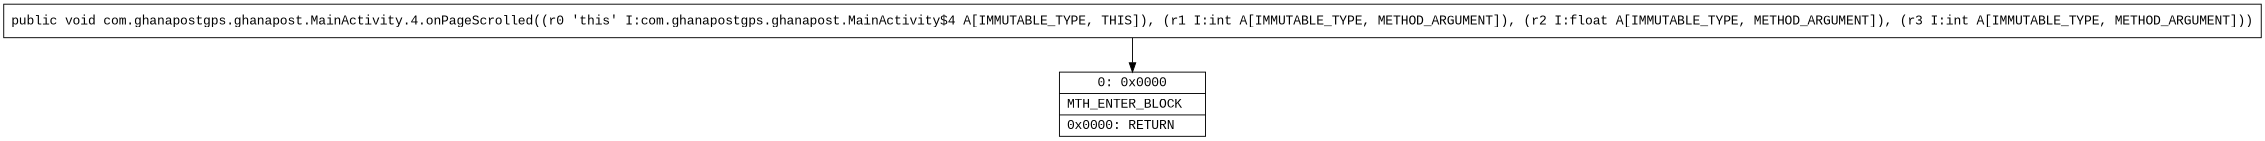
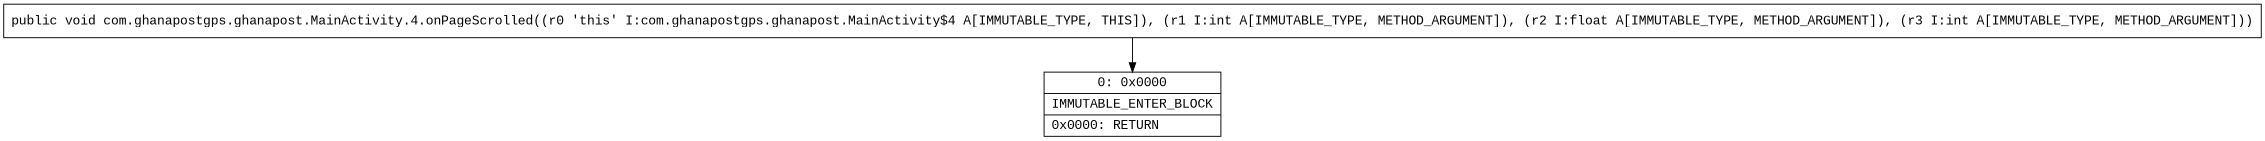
node "0: 0x0000": text "MTH_ENTER_BLOCK" -> "IMMUTABLE_ENTER_BLOCK"
